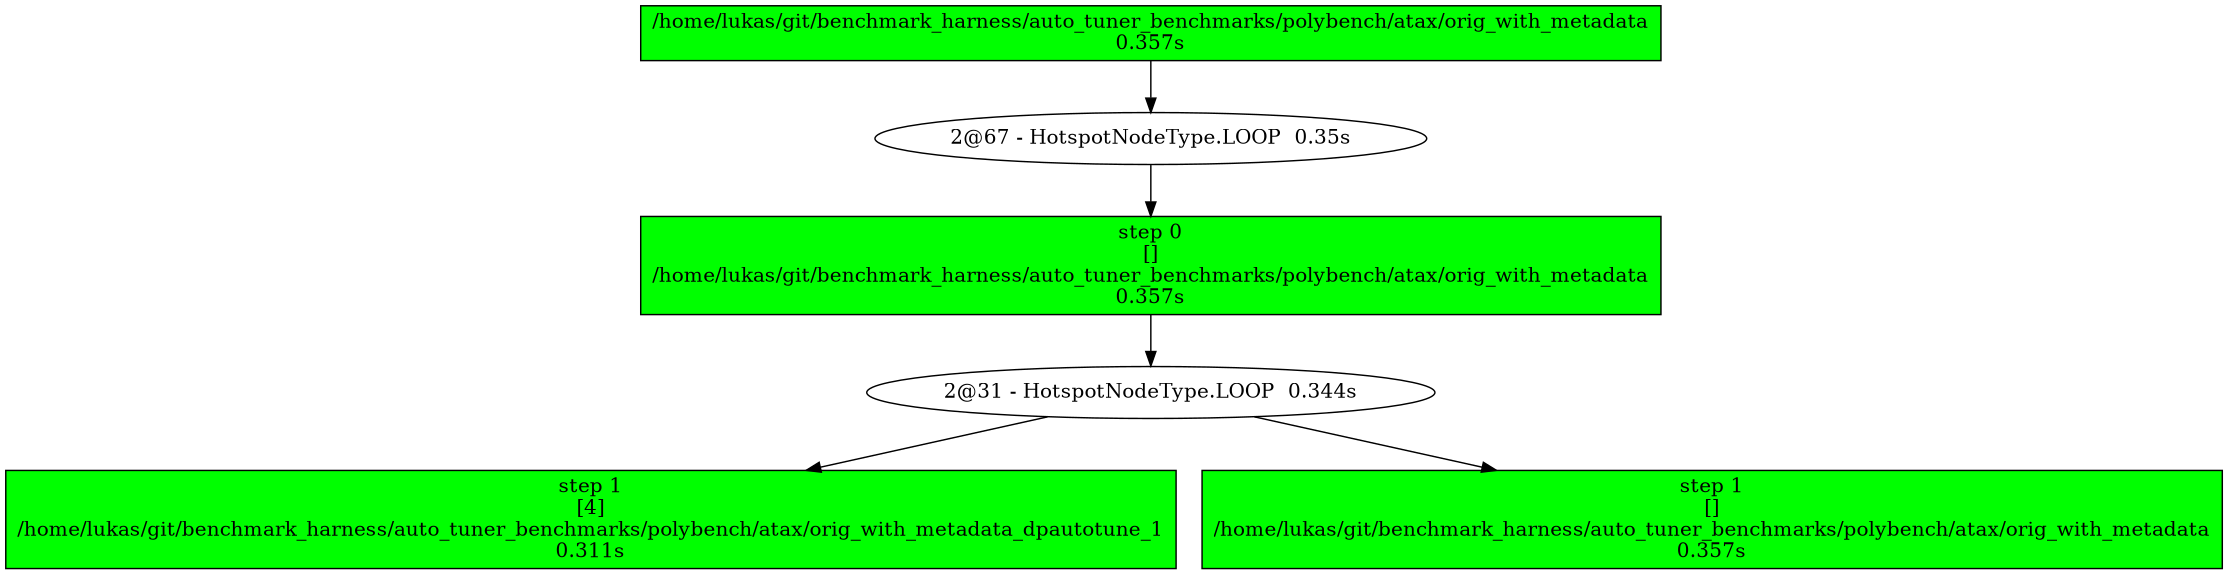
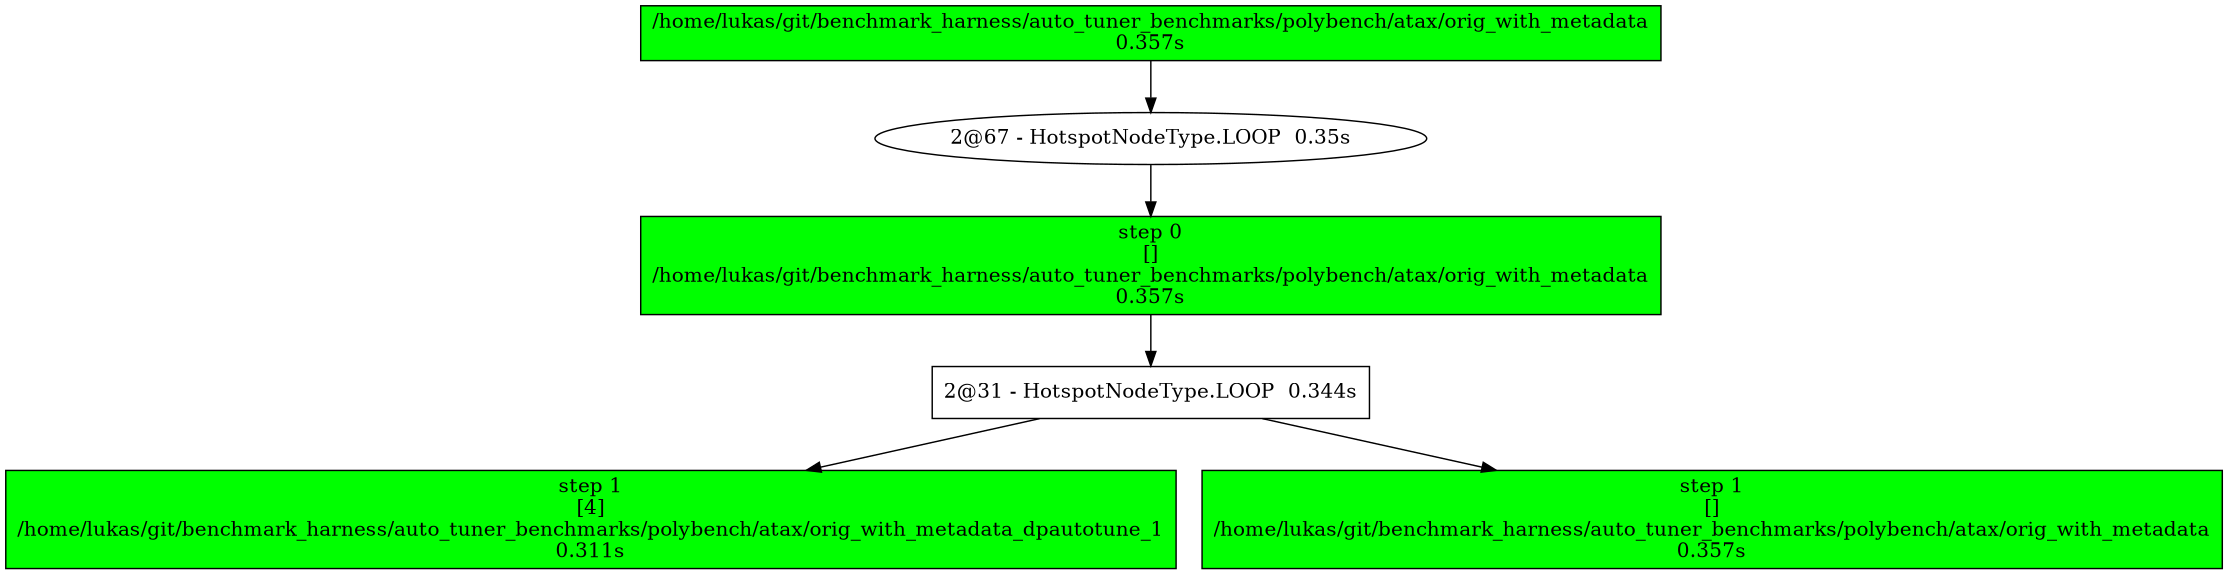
node "2@31 - HotspotNodeType.LOOP  0.344s": shape ellipse -> box
